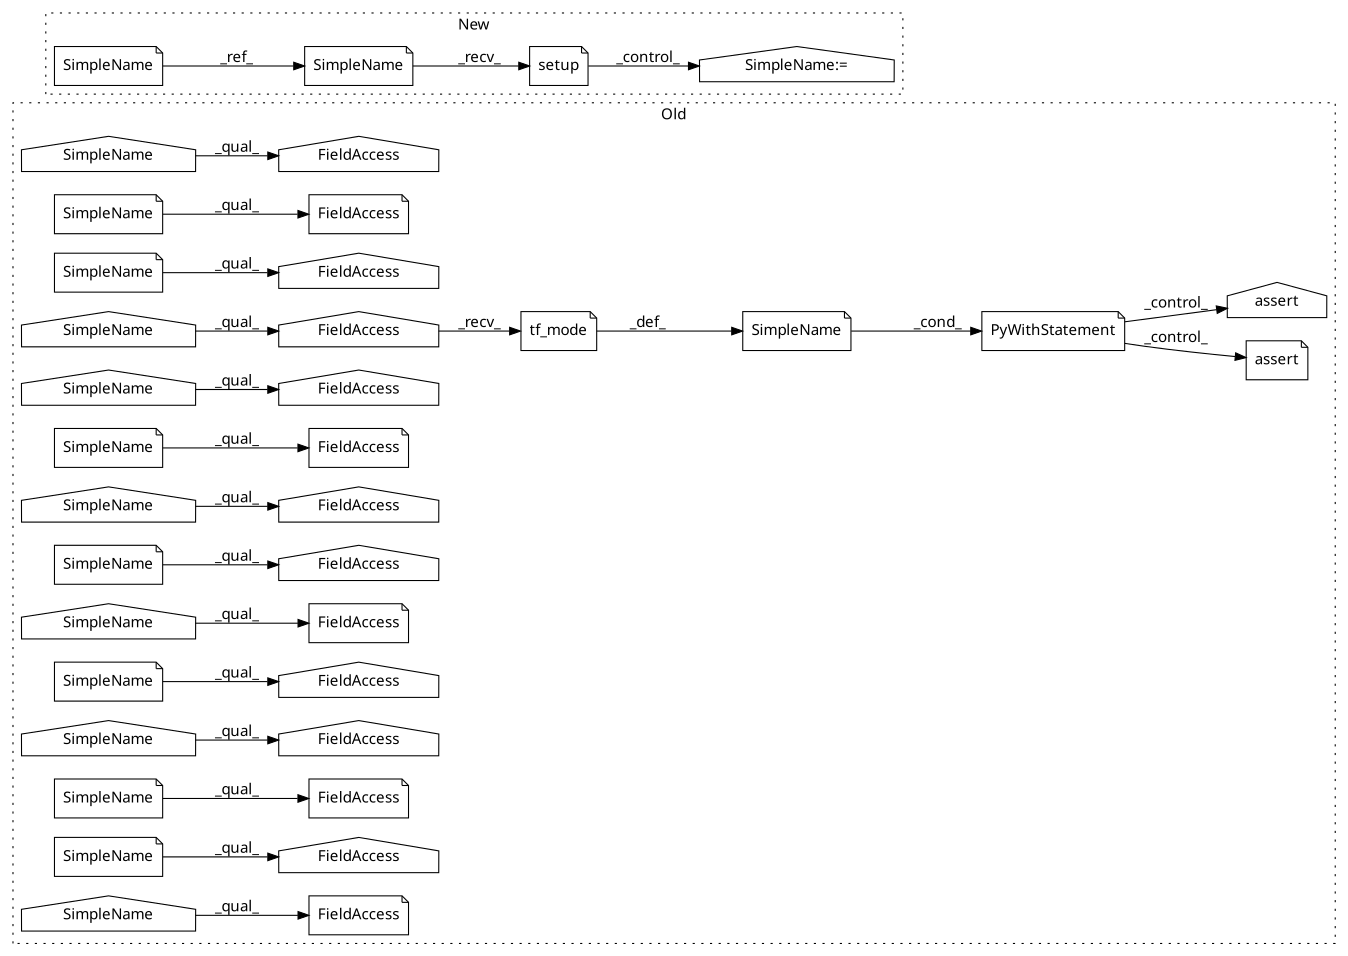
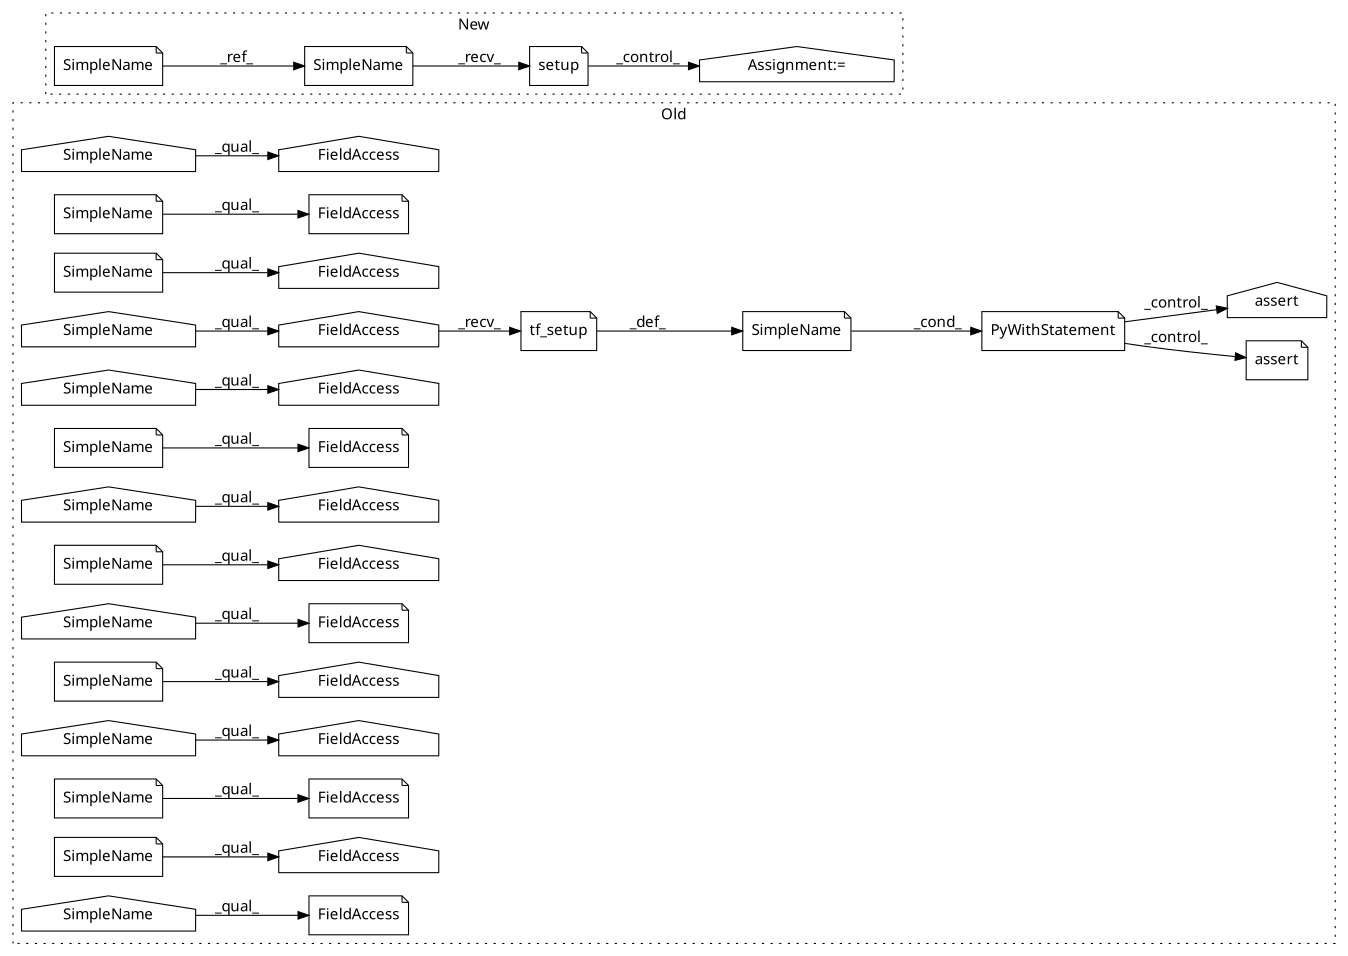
node "SimpleName:=": label "SimpleName:=" -> "Assignment:="
node "tf_mode": label "tf_mode" -> "tf_setup"
